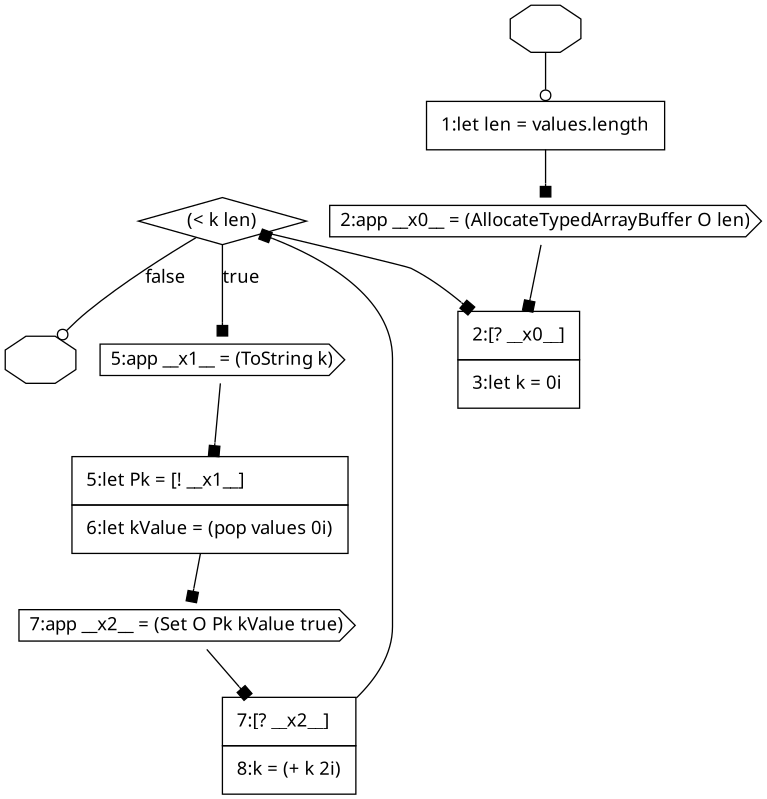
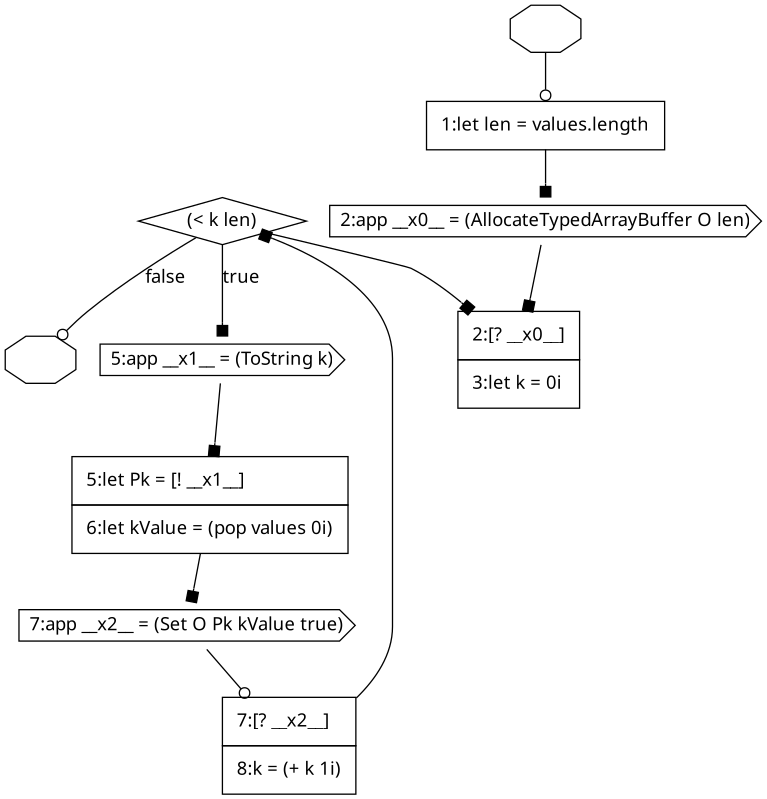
edge "7:app __x2__ = (Set O Pk kValue true)" -> "7:[? __x2__]": arrowhead box -> odot
node "7:[? __x2__]": text "8:k = (+ k 2i)" -> "8:k = (+ k 1i)"
